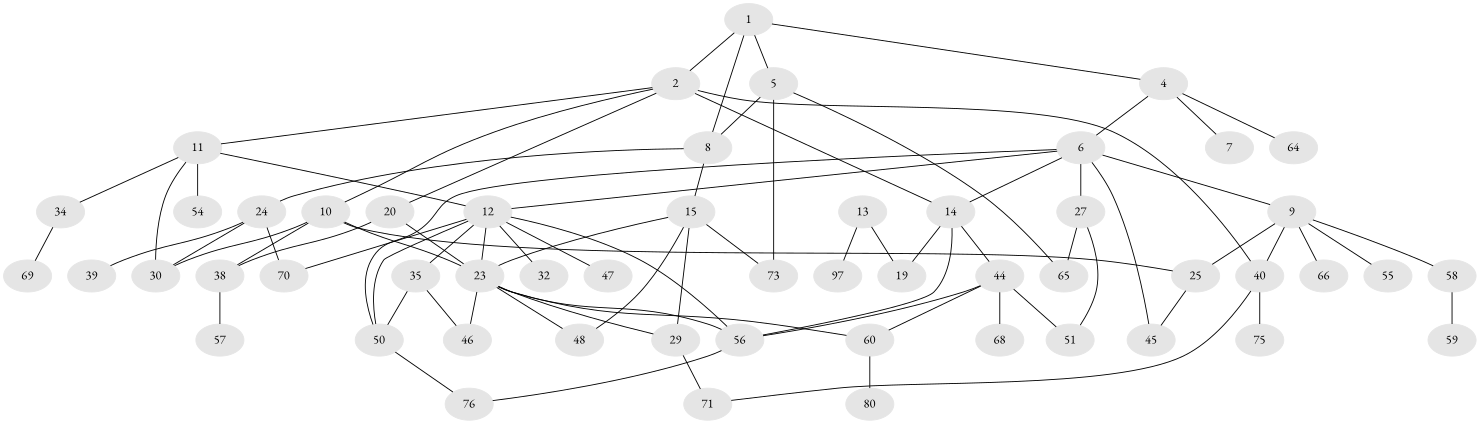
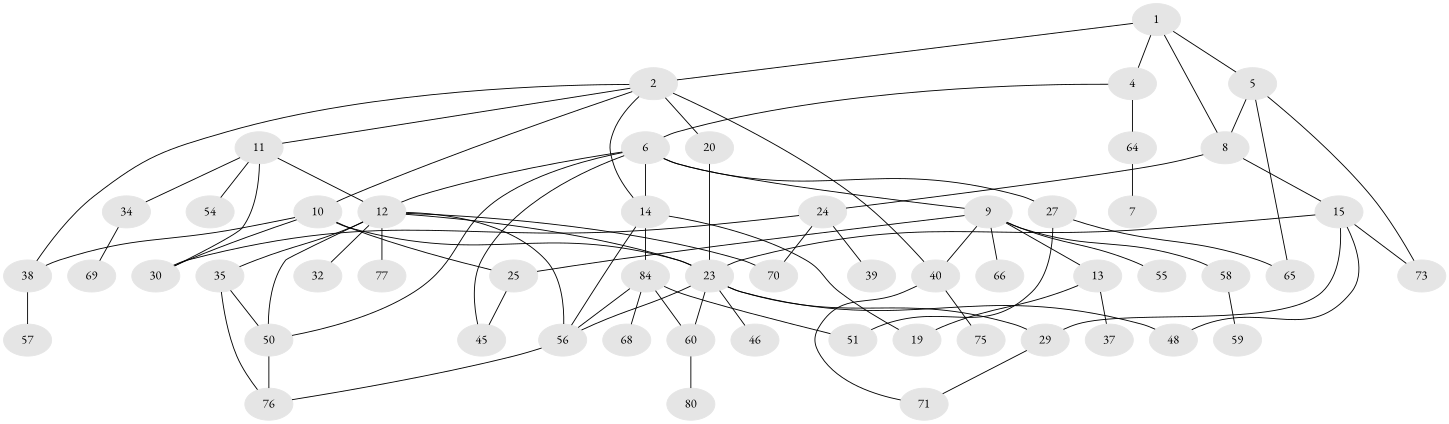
edge "4" -- "7": now "64" -- "7"
edge "20" -- "38": now "2" -- "38"
edge "9" -- "13": added
node "47": label "47" -> "77"
node "97": label "97" -> "37"
node "44": label "44" -> "84"
edge "35" -- "46": now "35" -- "76"
